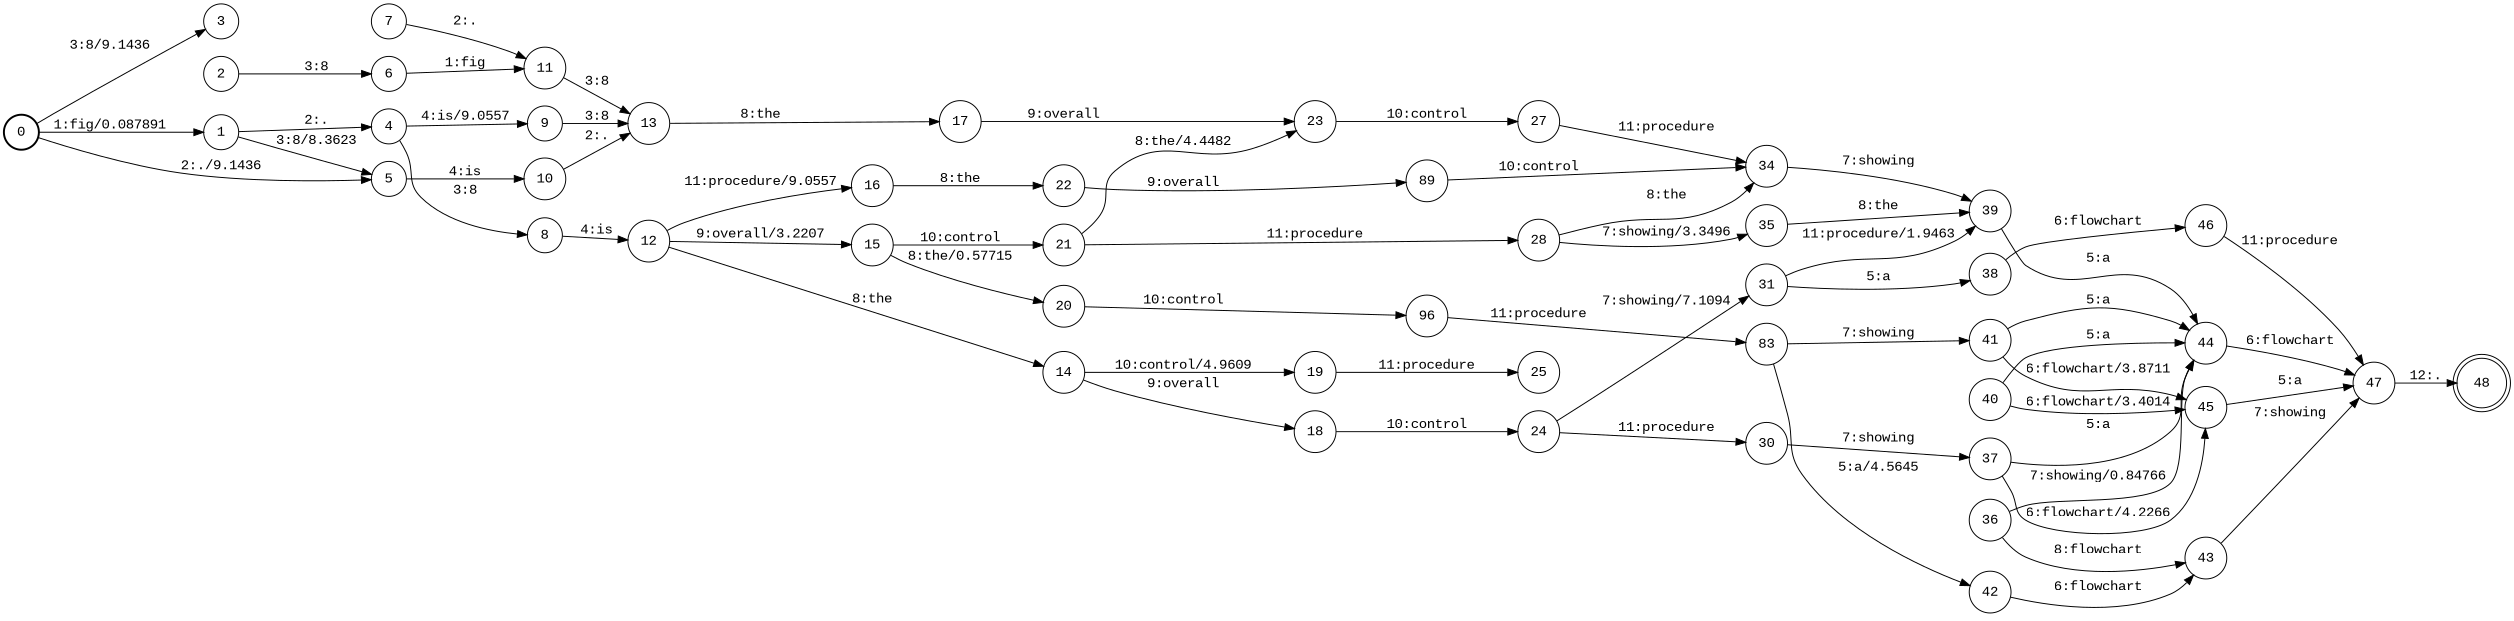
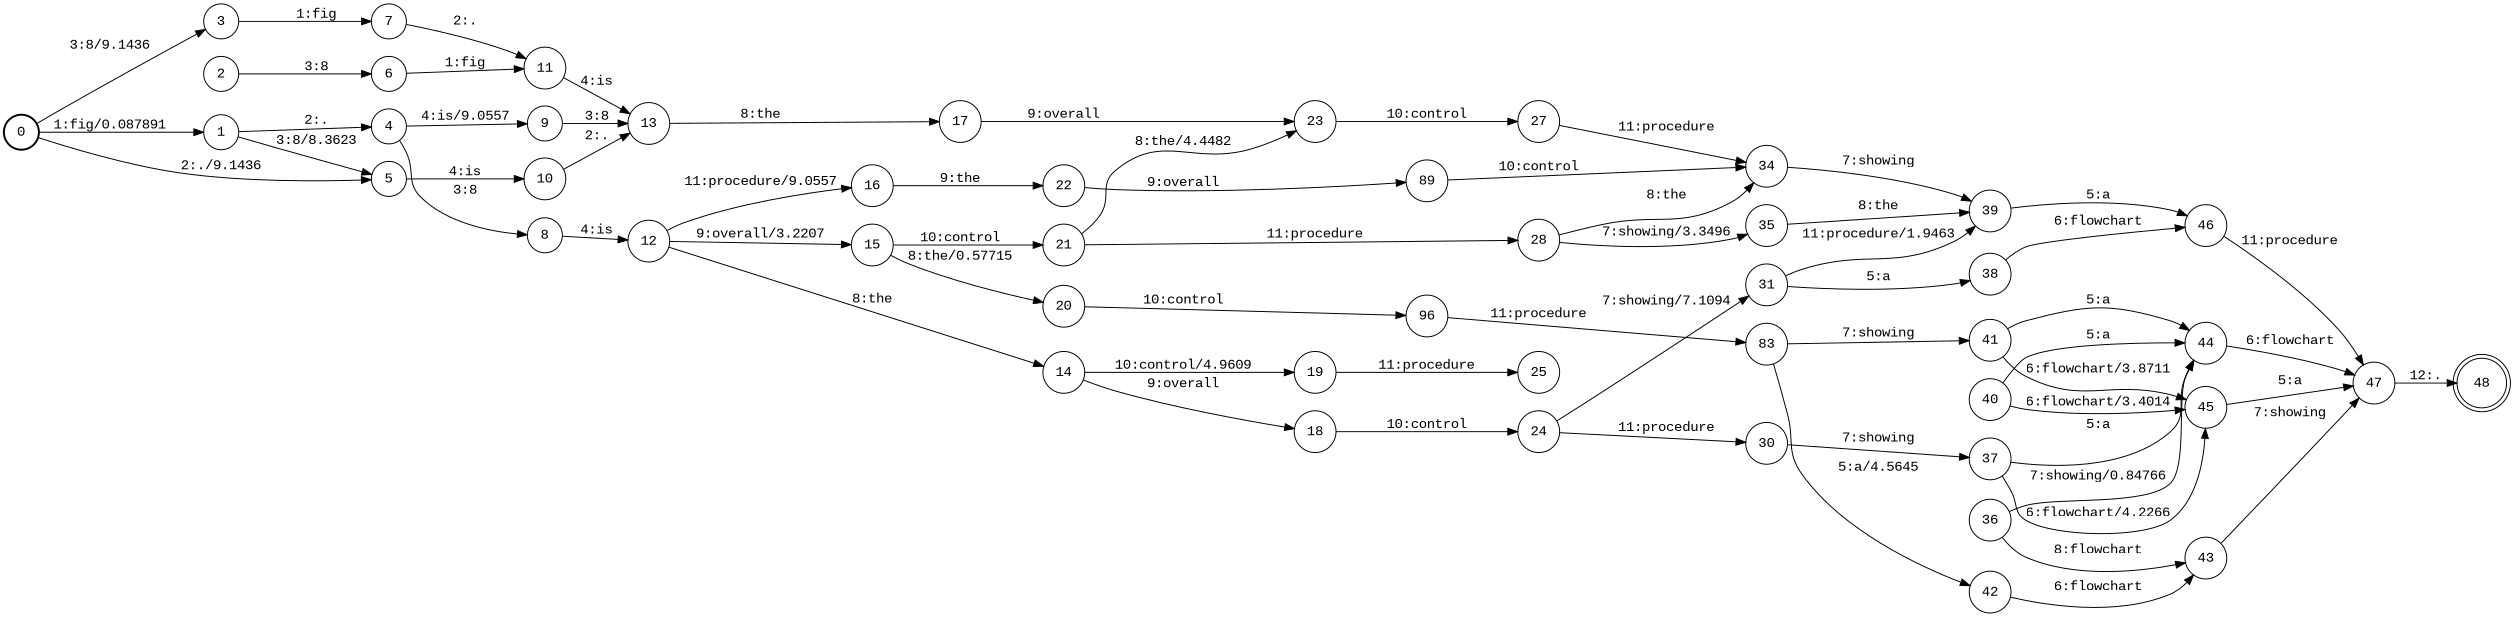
edge "3" -> "7": added, label "1:fig"
edge "11" -> "13": label "3:8" -> "4:is"
edge "16" -> "22": label "8:the" -> "9:the"
edge "39" -> "44": now "39" -> "46"
